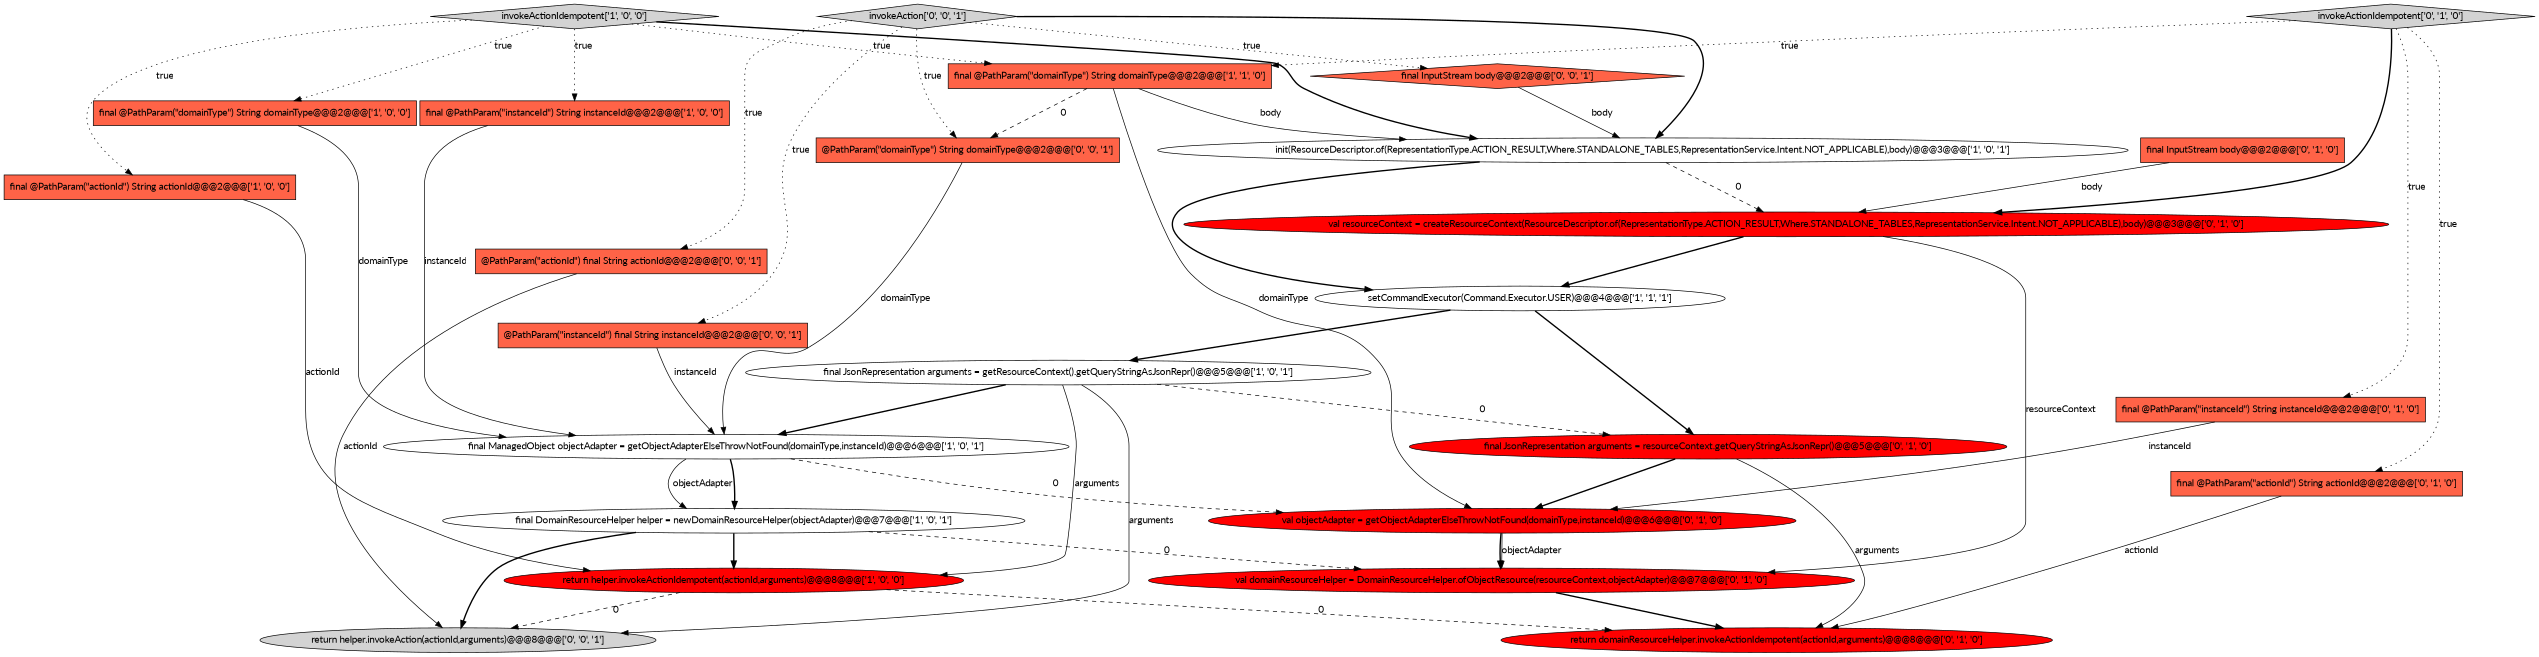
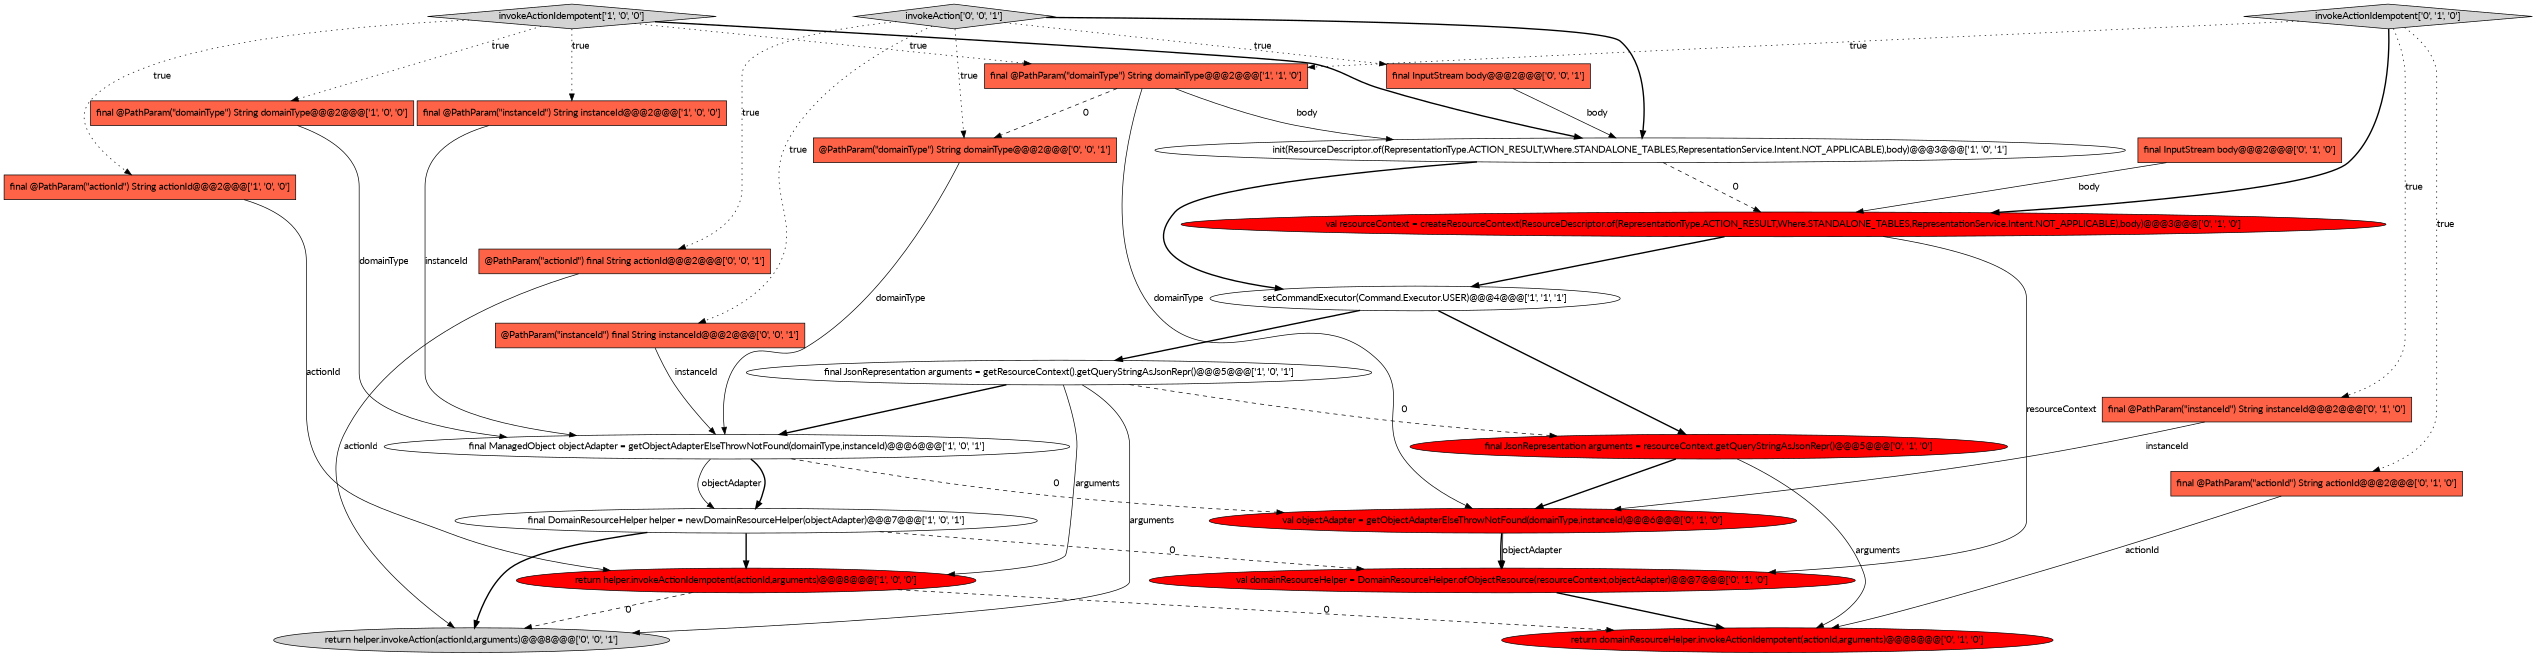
node "final InputStream body@@@2@@@['0', '0', '1']": shape diamond -> box
